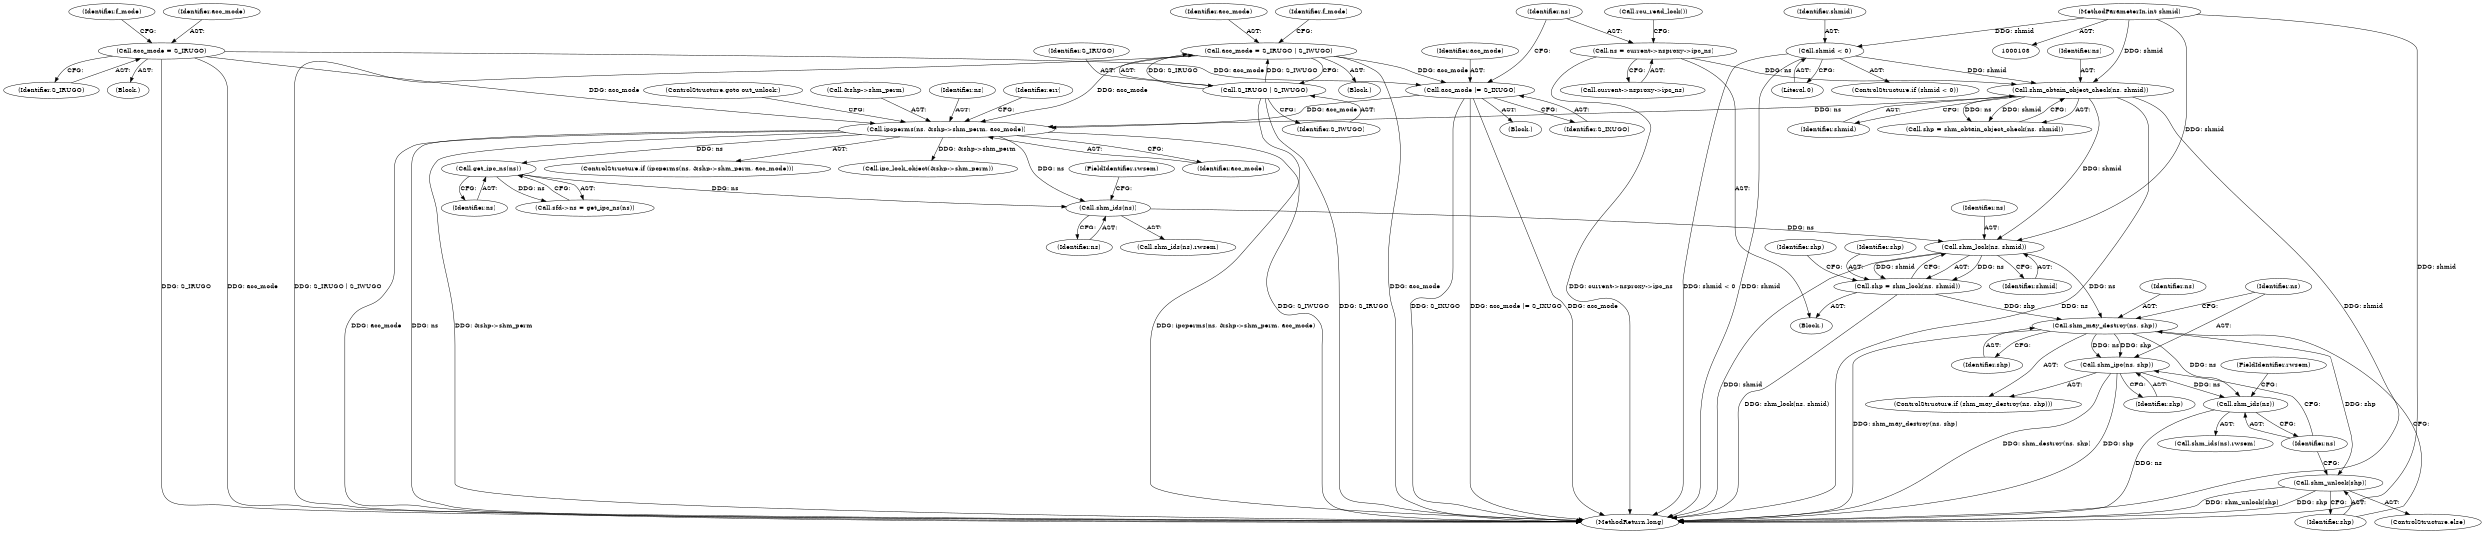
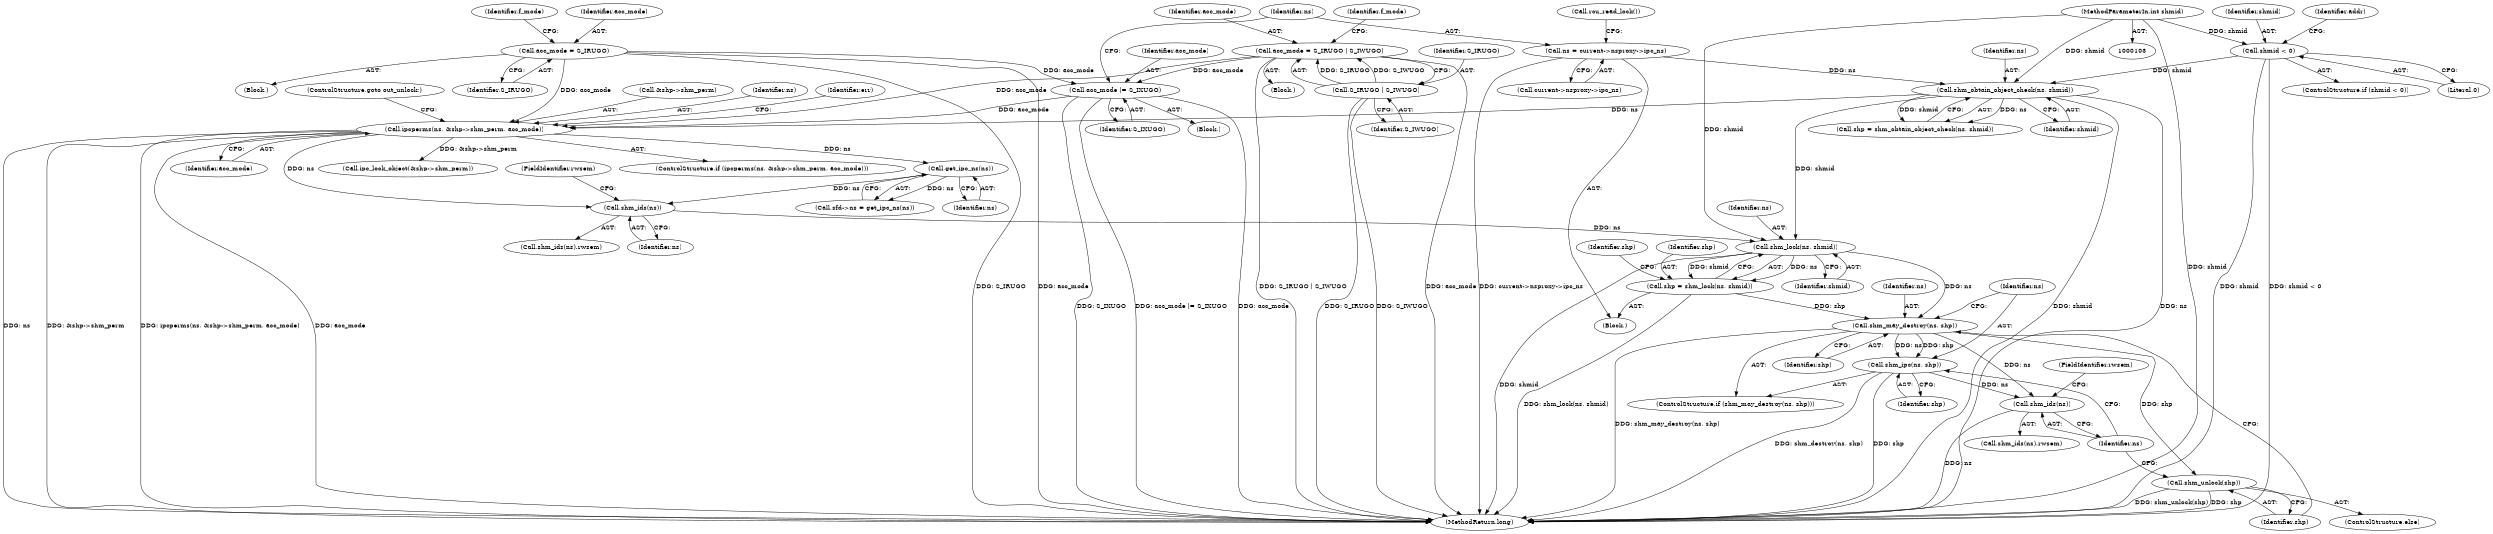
node "(Identifier,addr)": added
